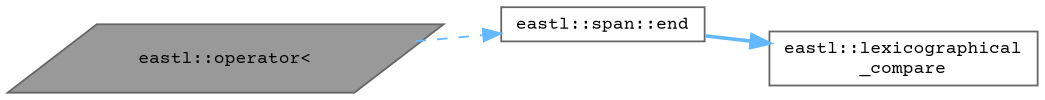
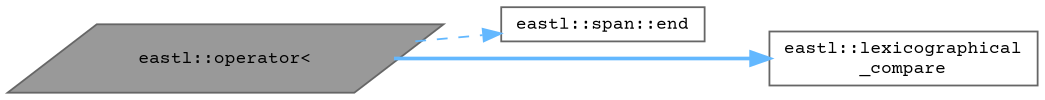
edge "eastl::span::end" -> "eastl::lexicographical _compare": now "eastl::operator<" -> "eastl::lexicographical _compare"
